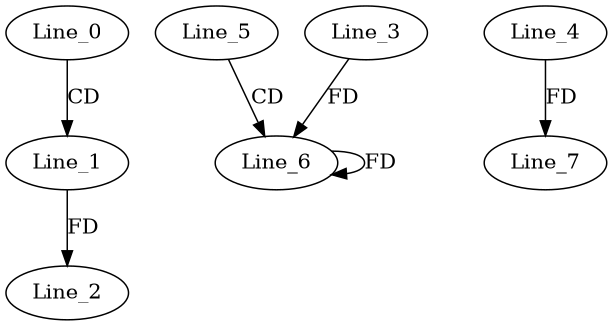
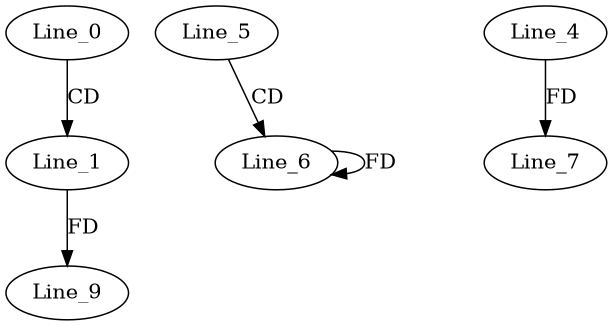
node "Line_3": removed
node "Line_2": label "Line_2" -> "Line_9"
